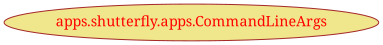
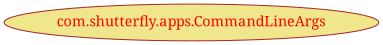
node "apps.shutterfly.apps.CommandLineArgs": label "apps.shutterfly.apps.CommandLineArgs" -> "com.shutterfly.apps.CommandLineArgs"
